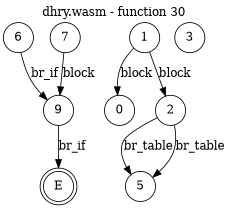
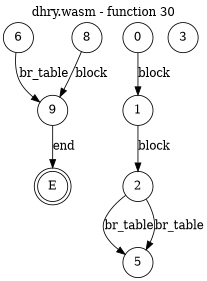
node "7": label "7" -> "8"
edge "1" -> "0": reversed
edge "6" -> "9": label "br_if" -> "br_table"
edge "9" -> "E": label "br_if" -> "end"
